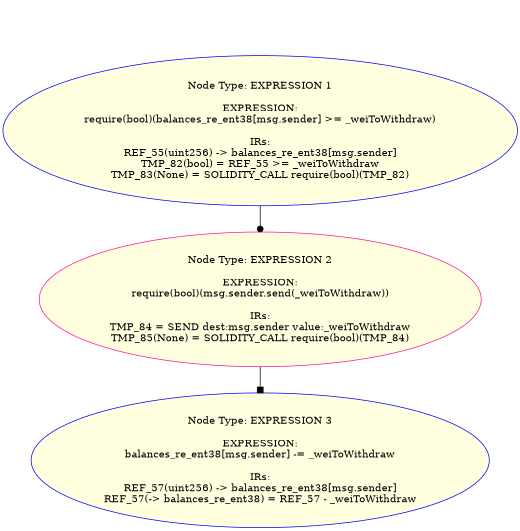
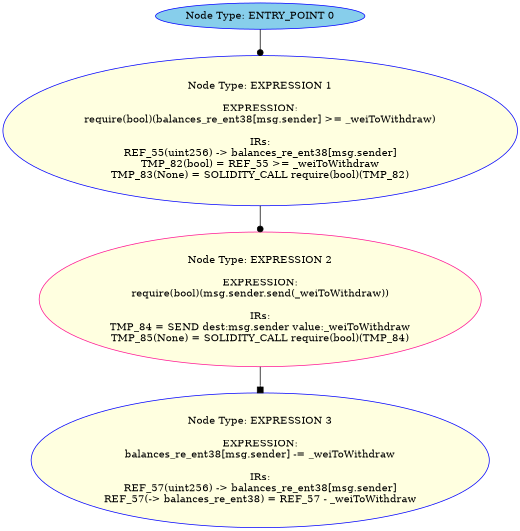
node "Node Type: ENTRY_POINT 0": added
